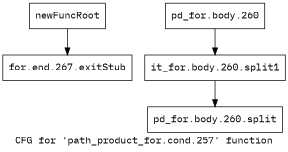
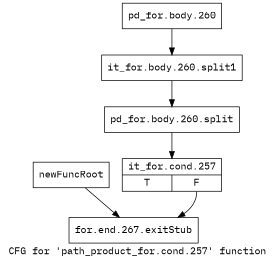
node "it_for.cond.257": added
